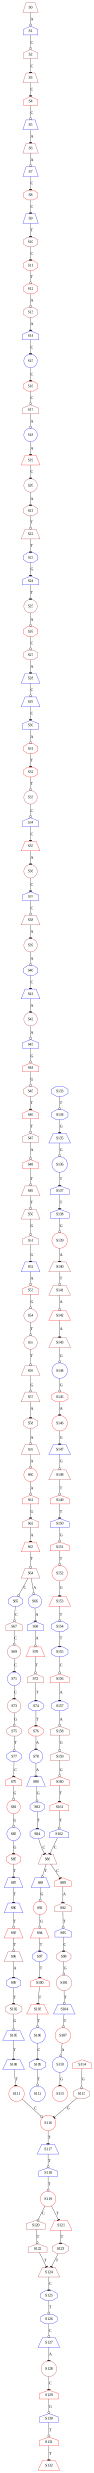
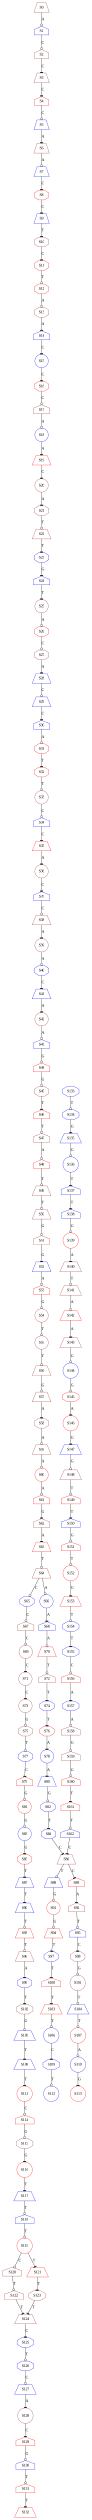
node "S71": color blue -> brown
edge "S111" -> "S116": now "S111" -> "S114"
